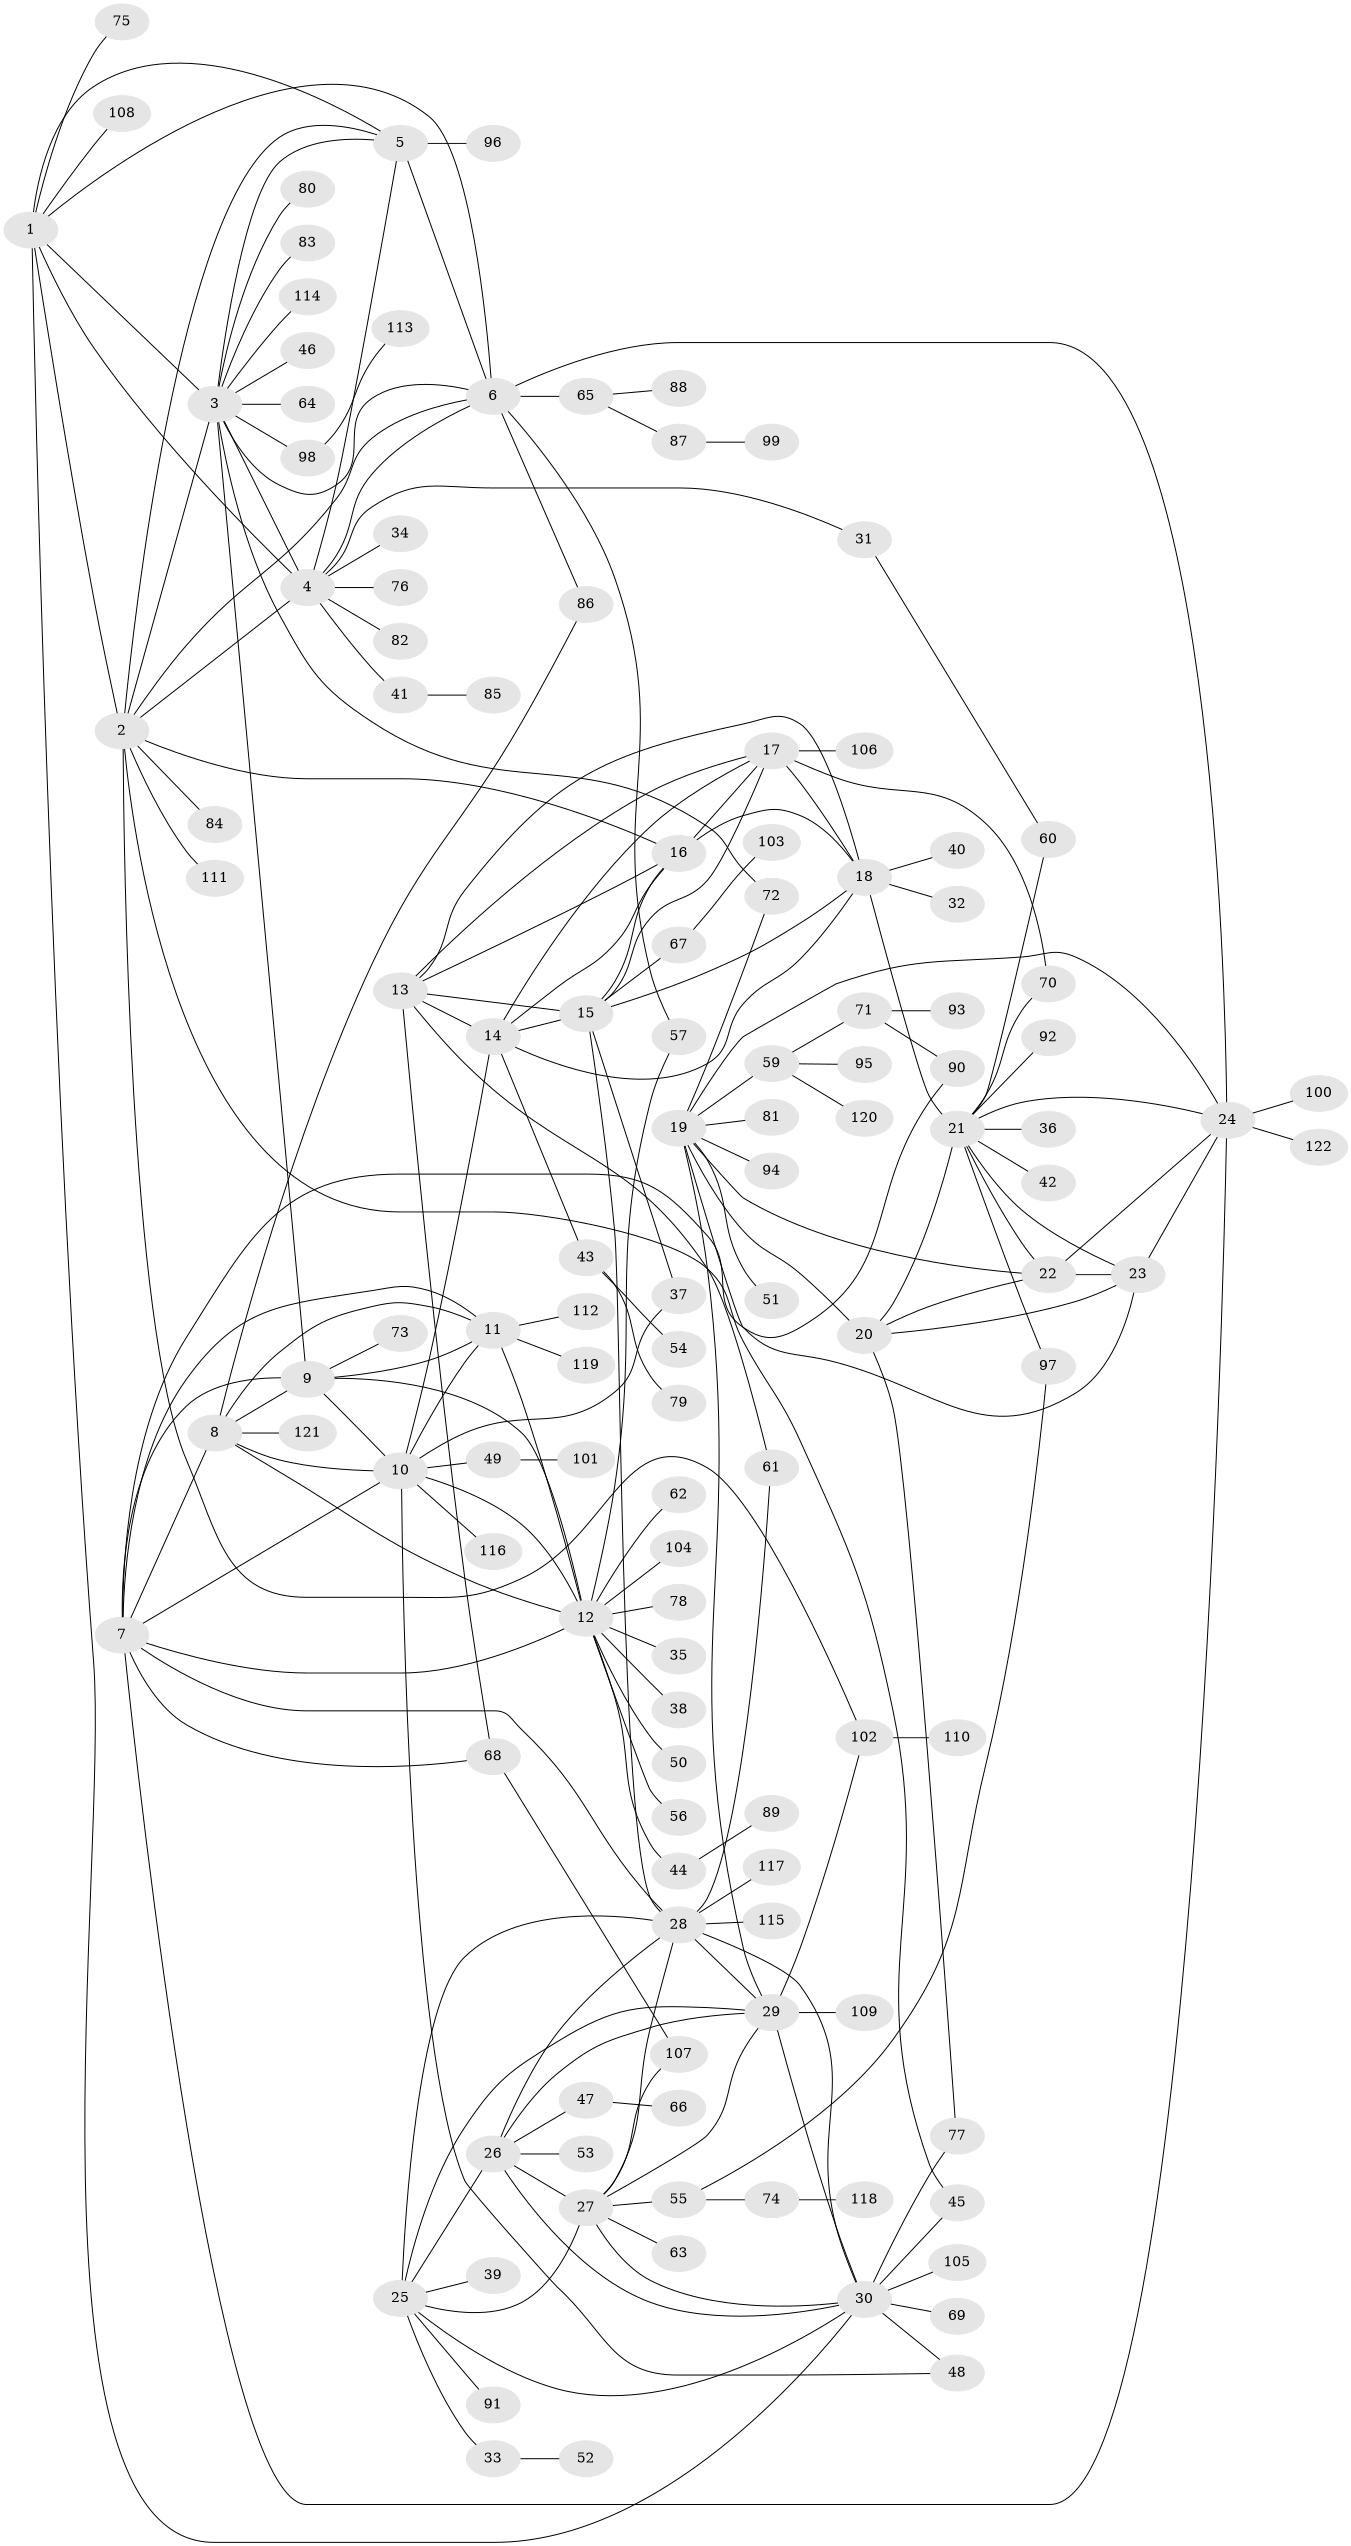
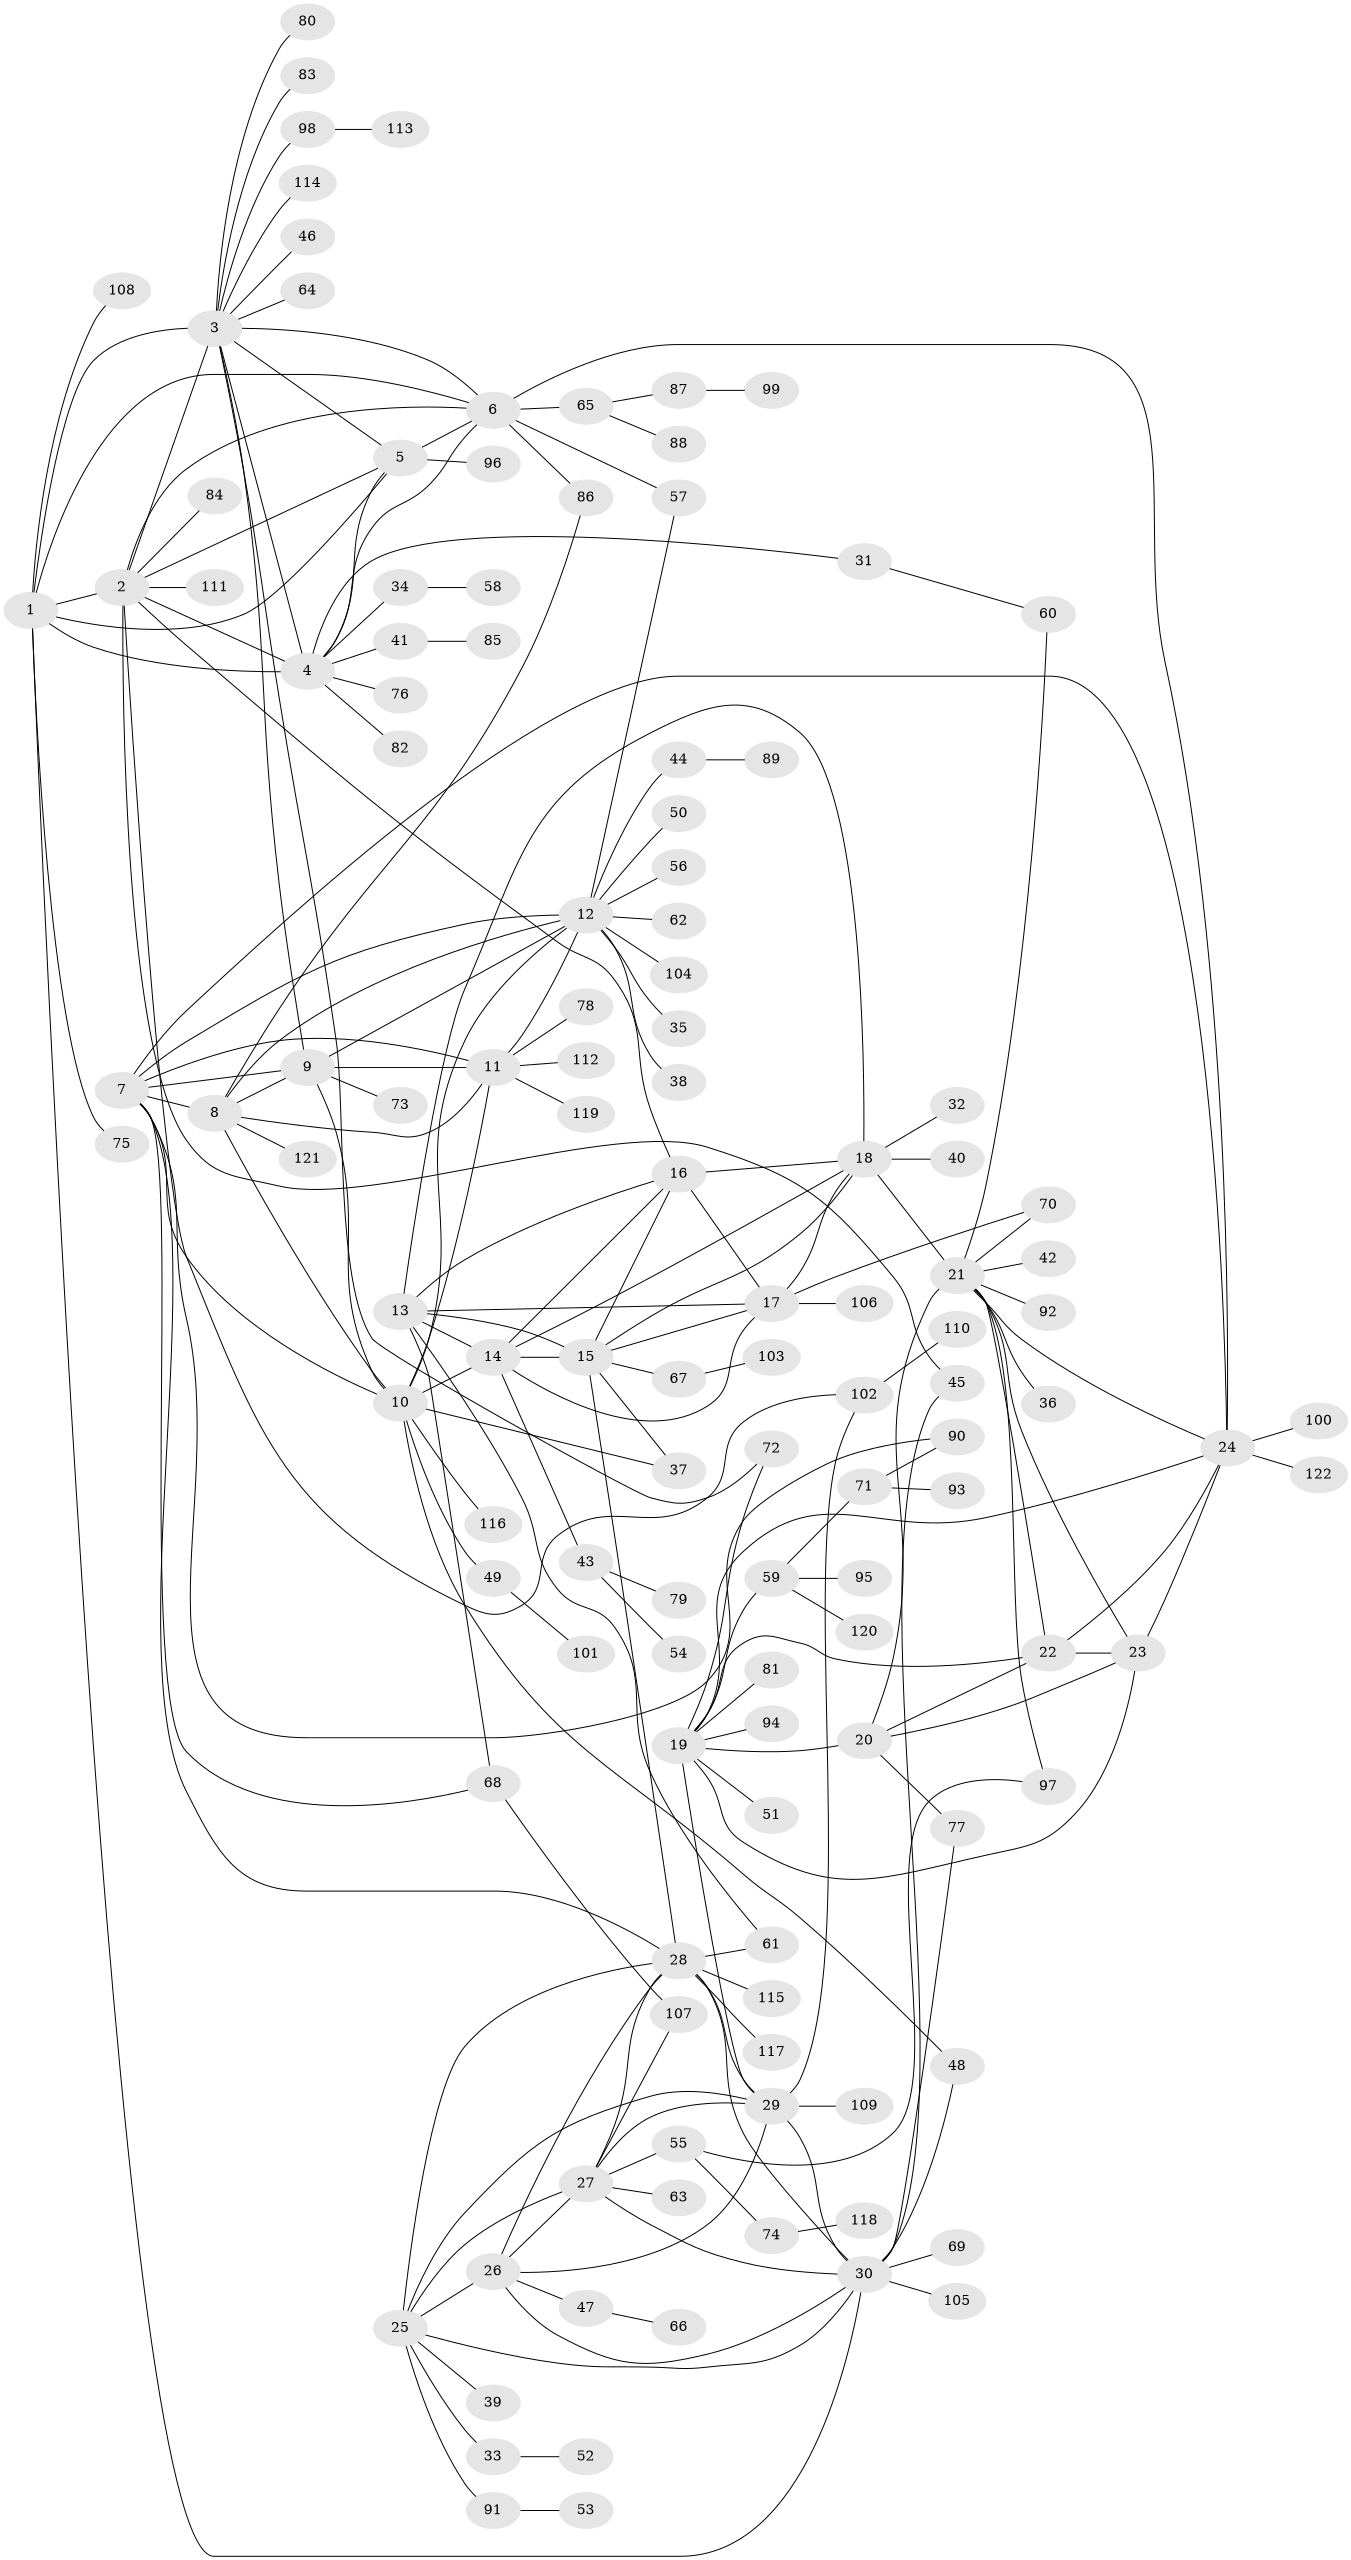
node "58": added
edge "78" -- "12": now "78" -- "11"
edge "26" -- "53": now "91" -- "53"
